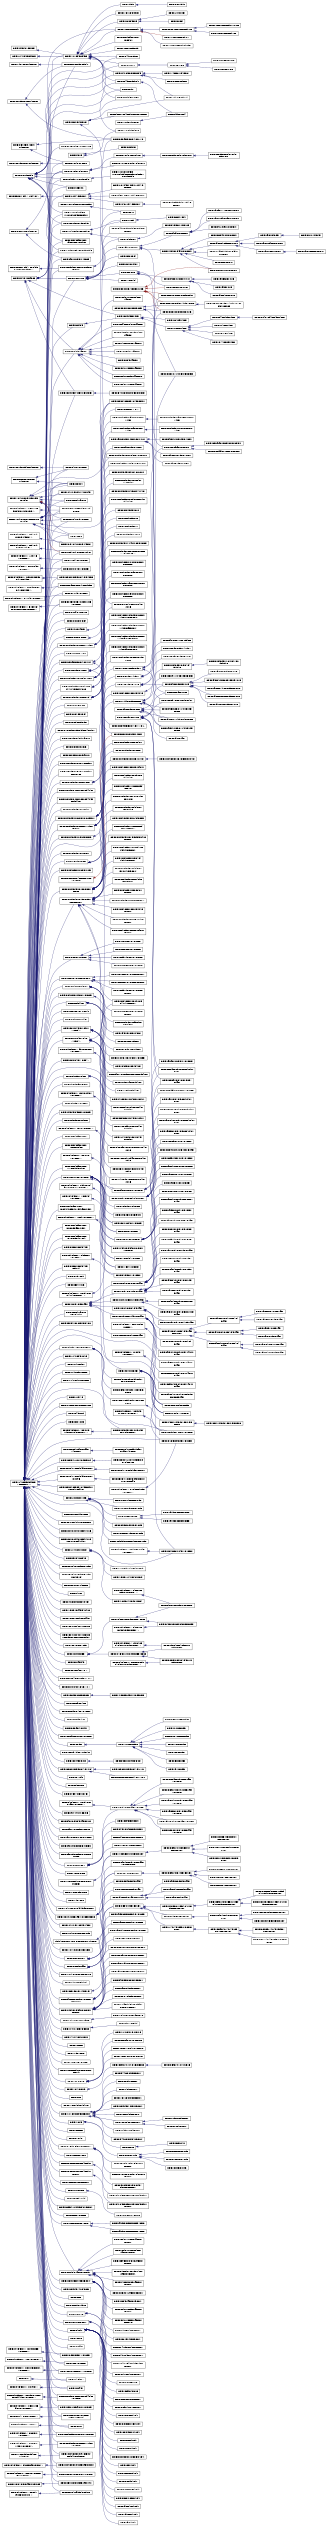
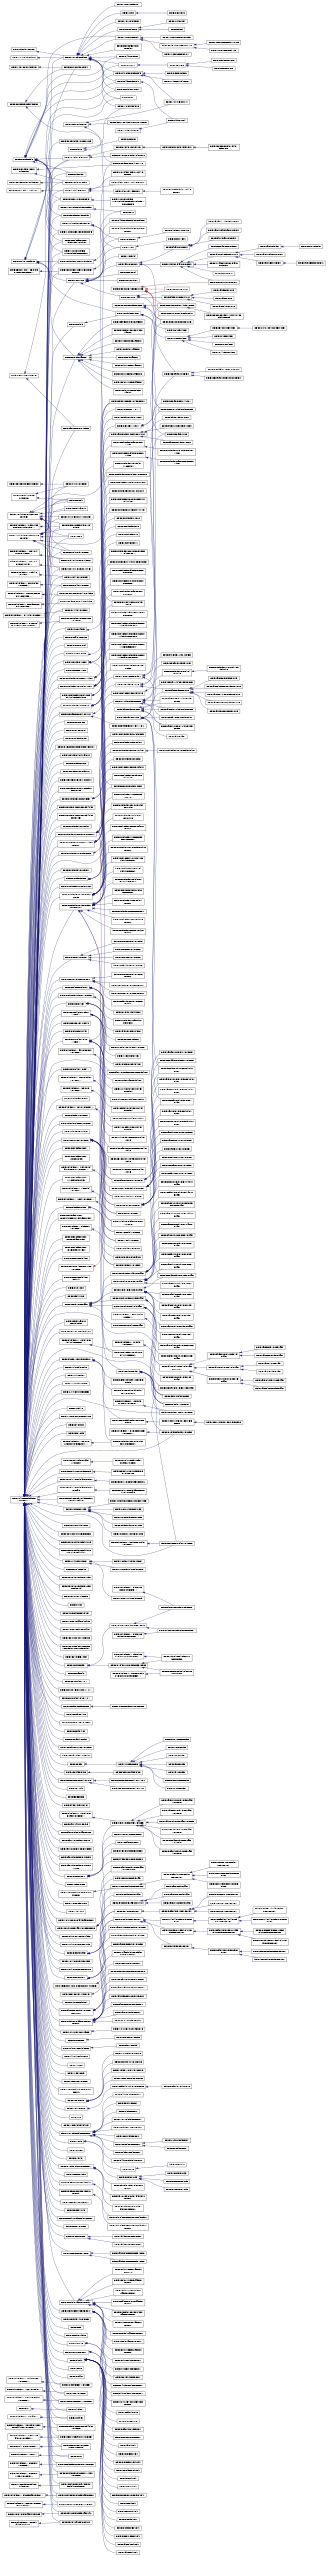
node "Ogre::RTShader::HLSLProgram Writer": label "Ogre::RTShader::HLSLProgram Writer" -> "Ogre::RTShader::RaySceneQuery Writer"
edge "Ogre::PageStrategy" -> "Ogre::AbstractNode": now "Ogre::PageStrategy" -> "Ogre::AllocatedObject < Category >"
